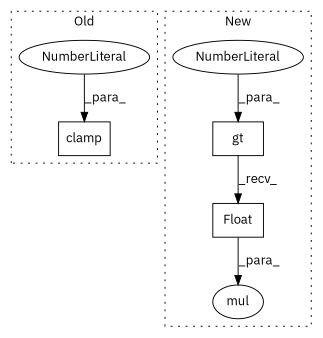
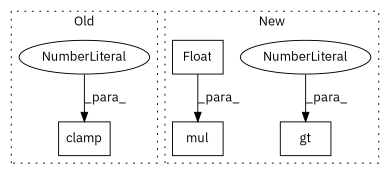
edge "gt" -> "Float": removed, label "_recv_"
node "mul": shape ellipse -> box
